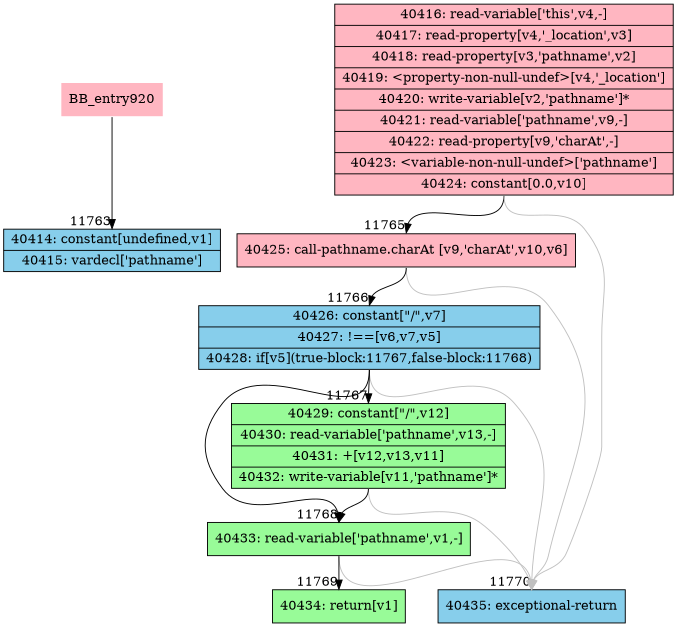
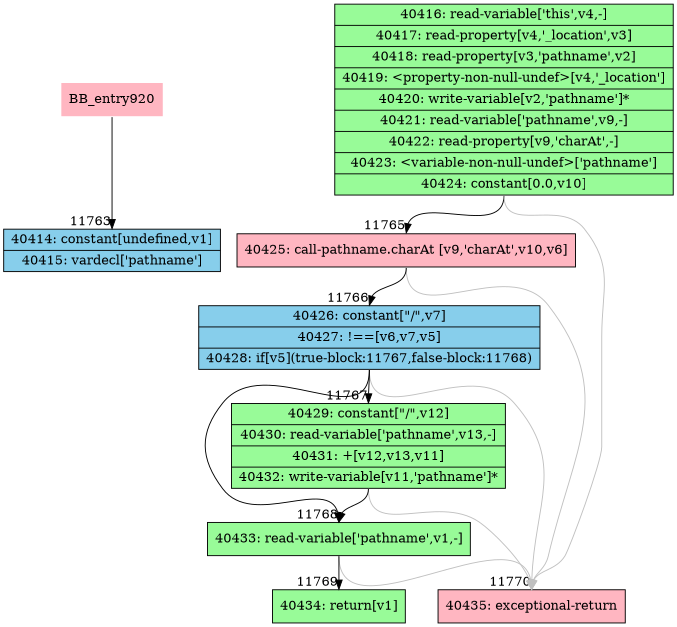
node "40416: read-variable['this',v4,-]": fillcolor lightpink -> palegreen
node "40435: exceptional-return": fillcolor skyblue -> lightpink
